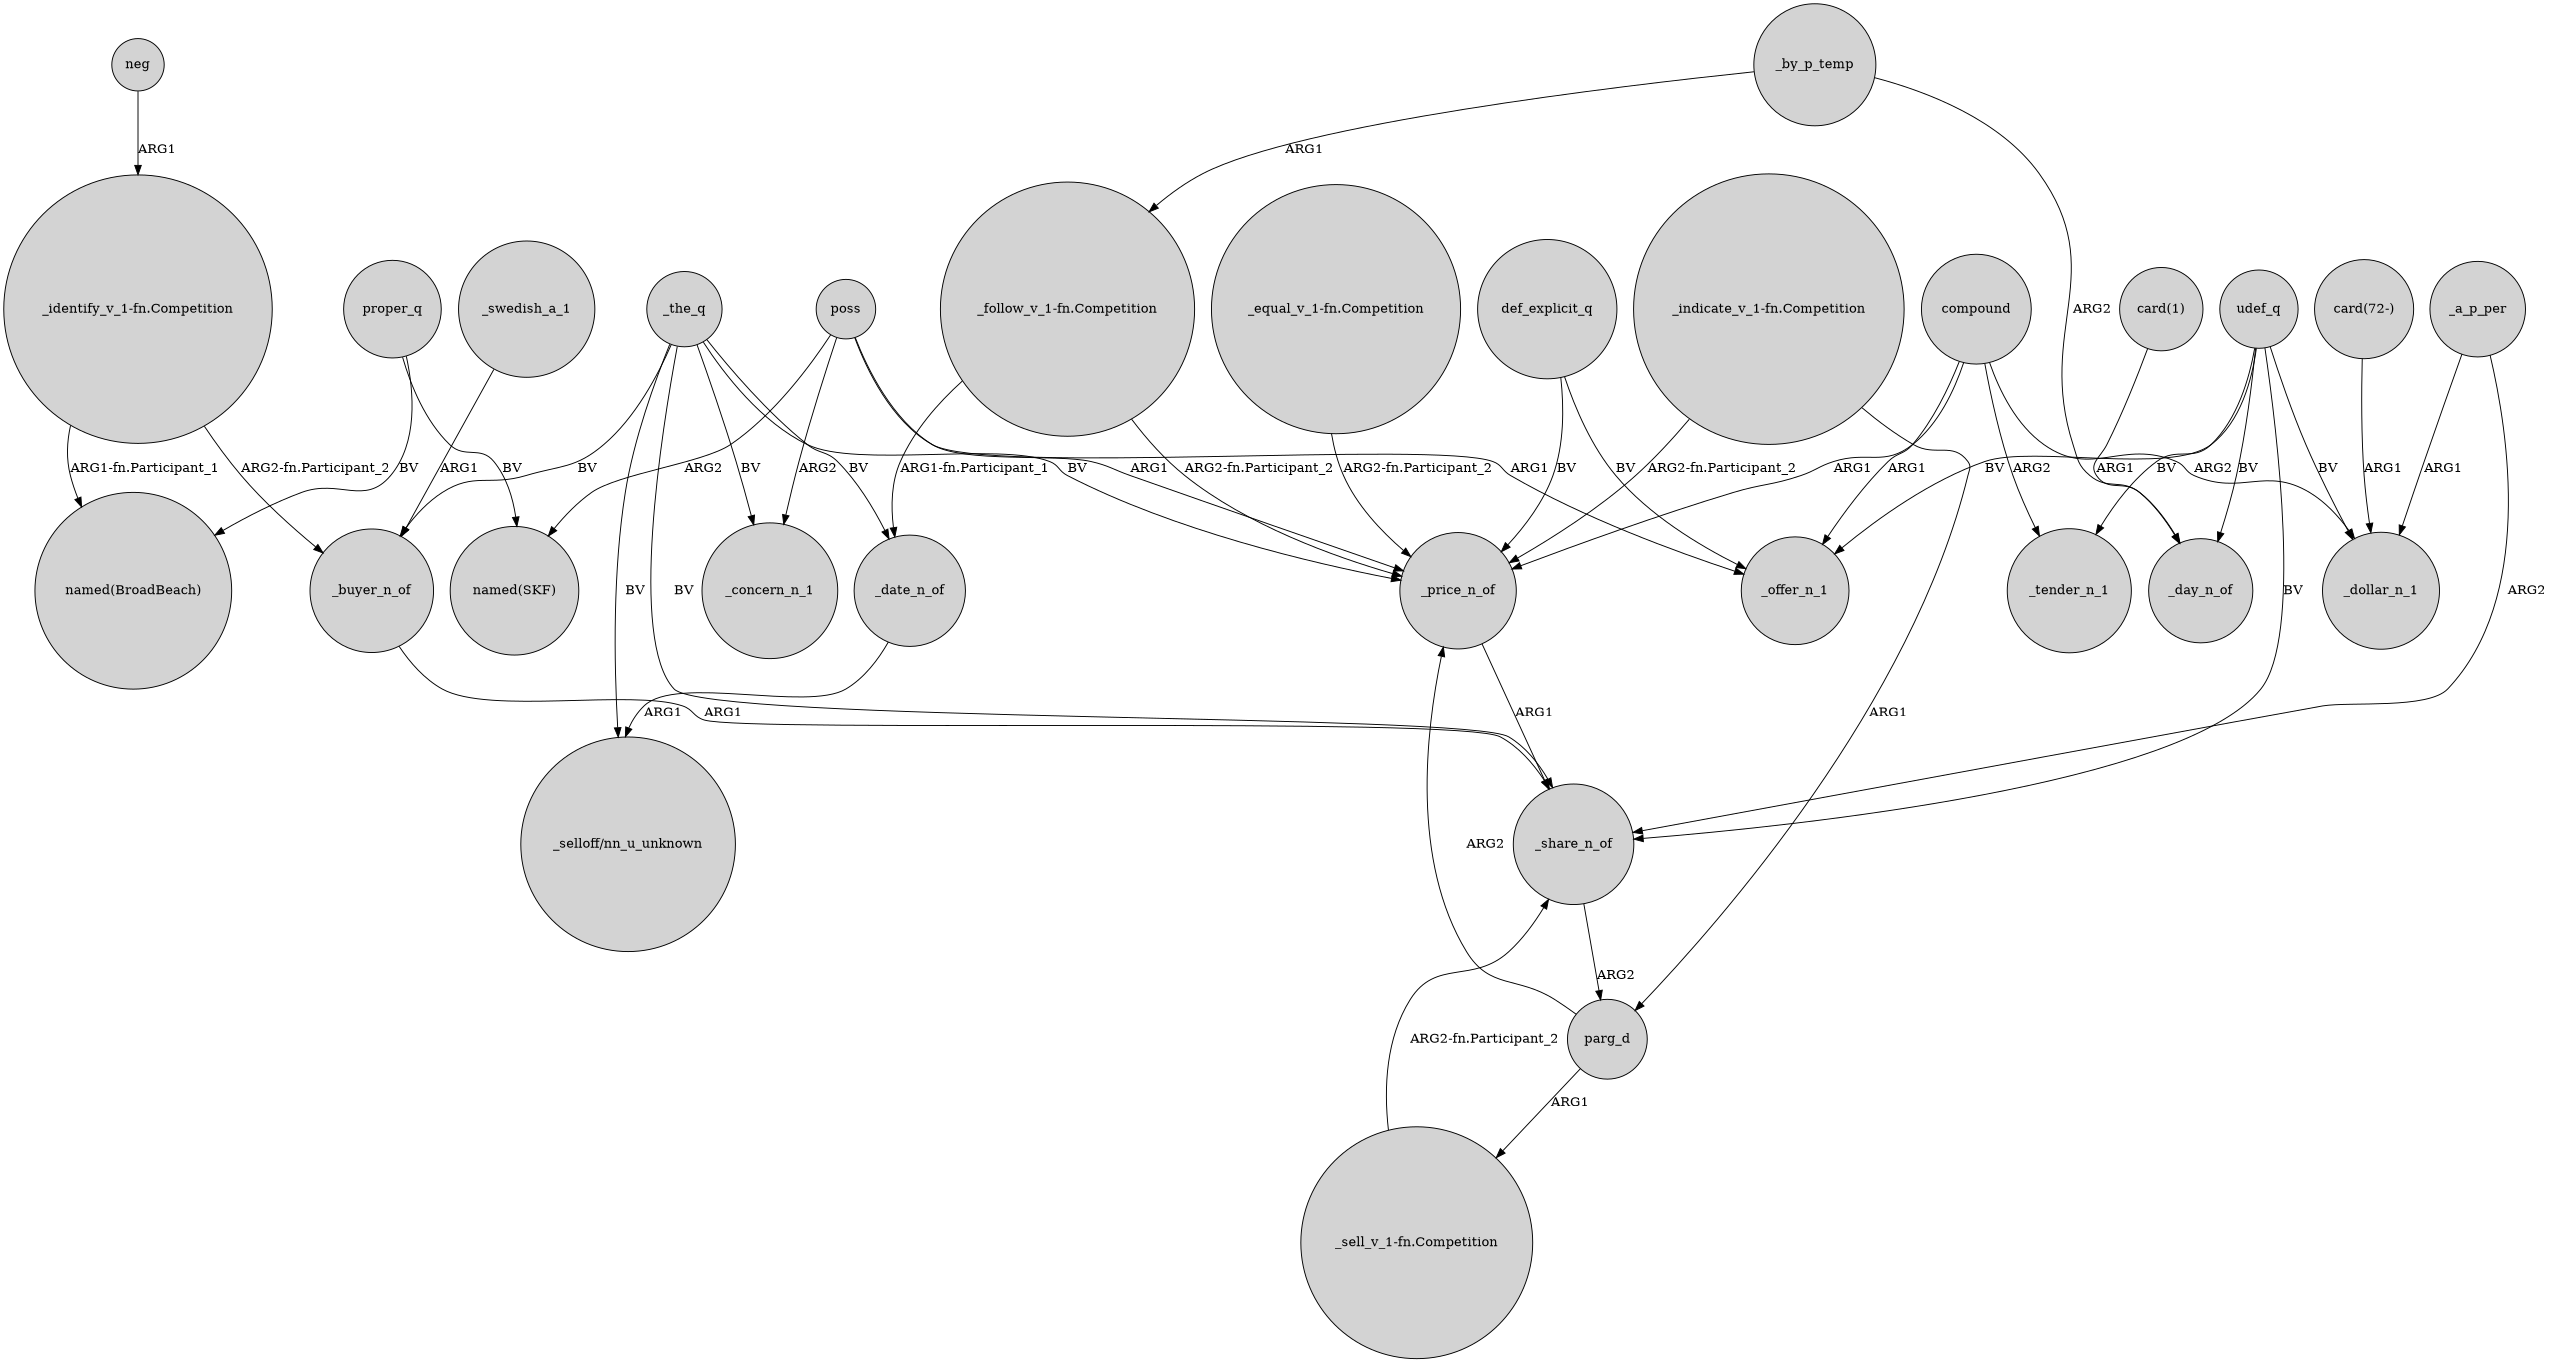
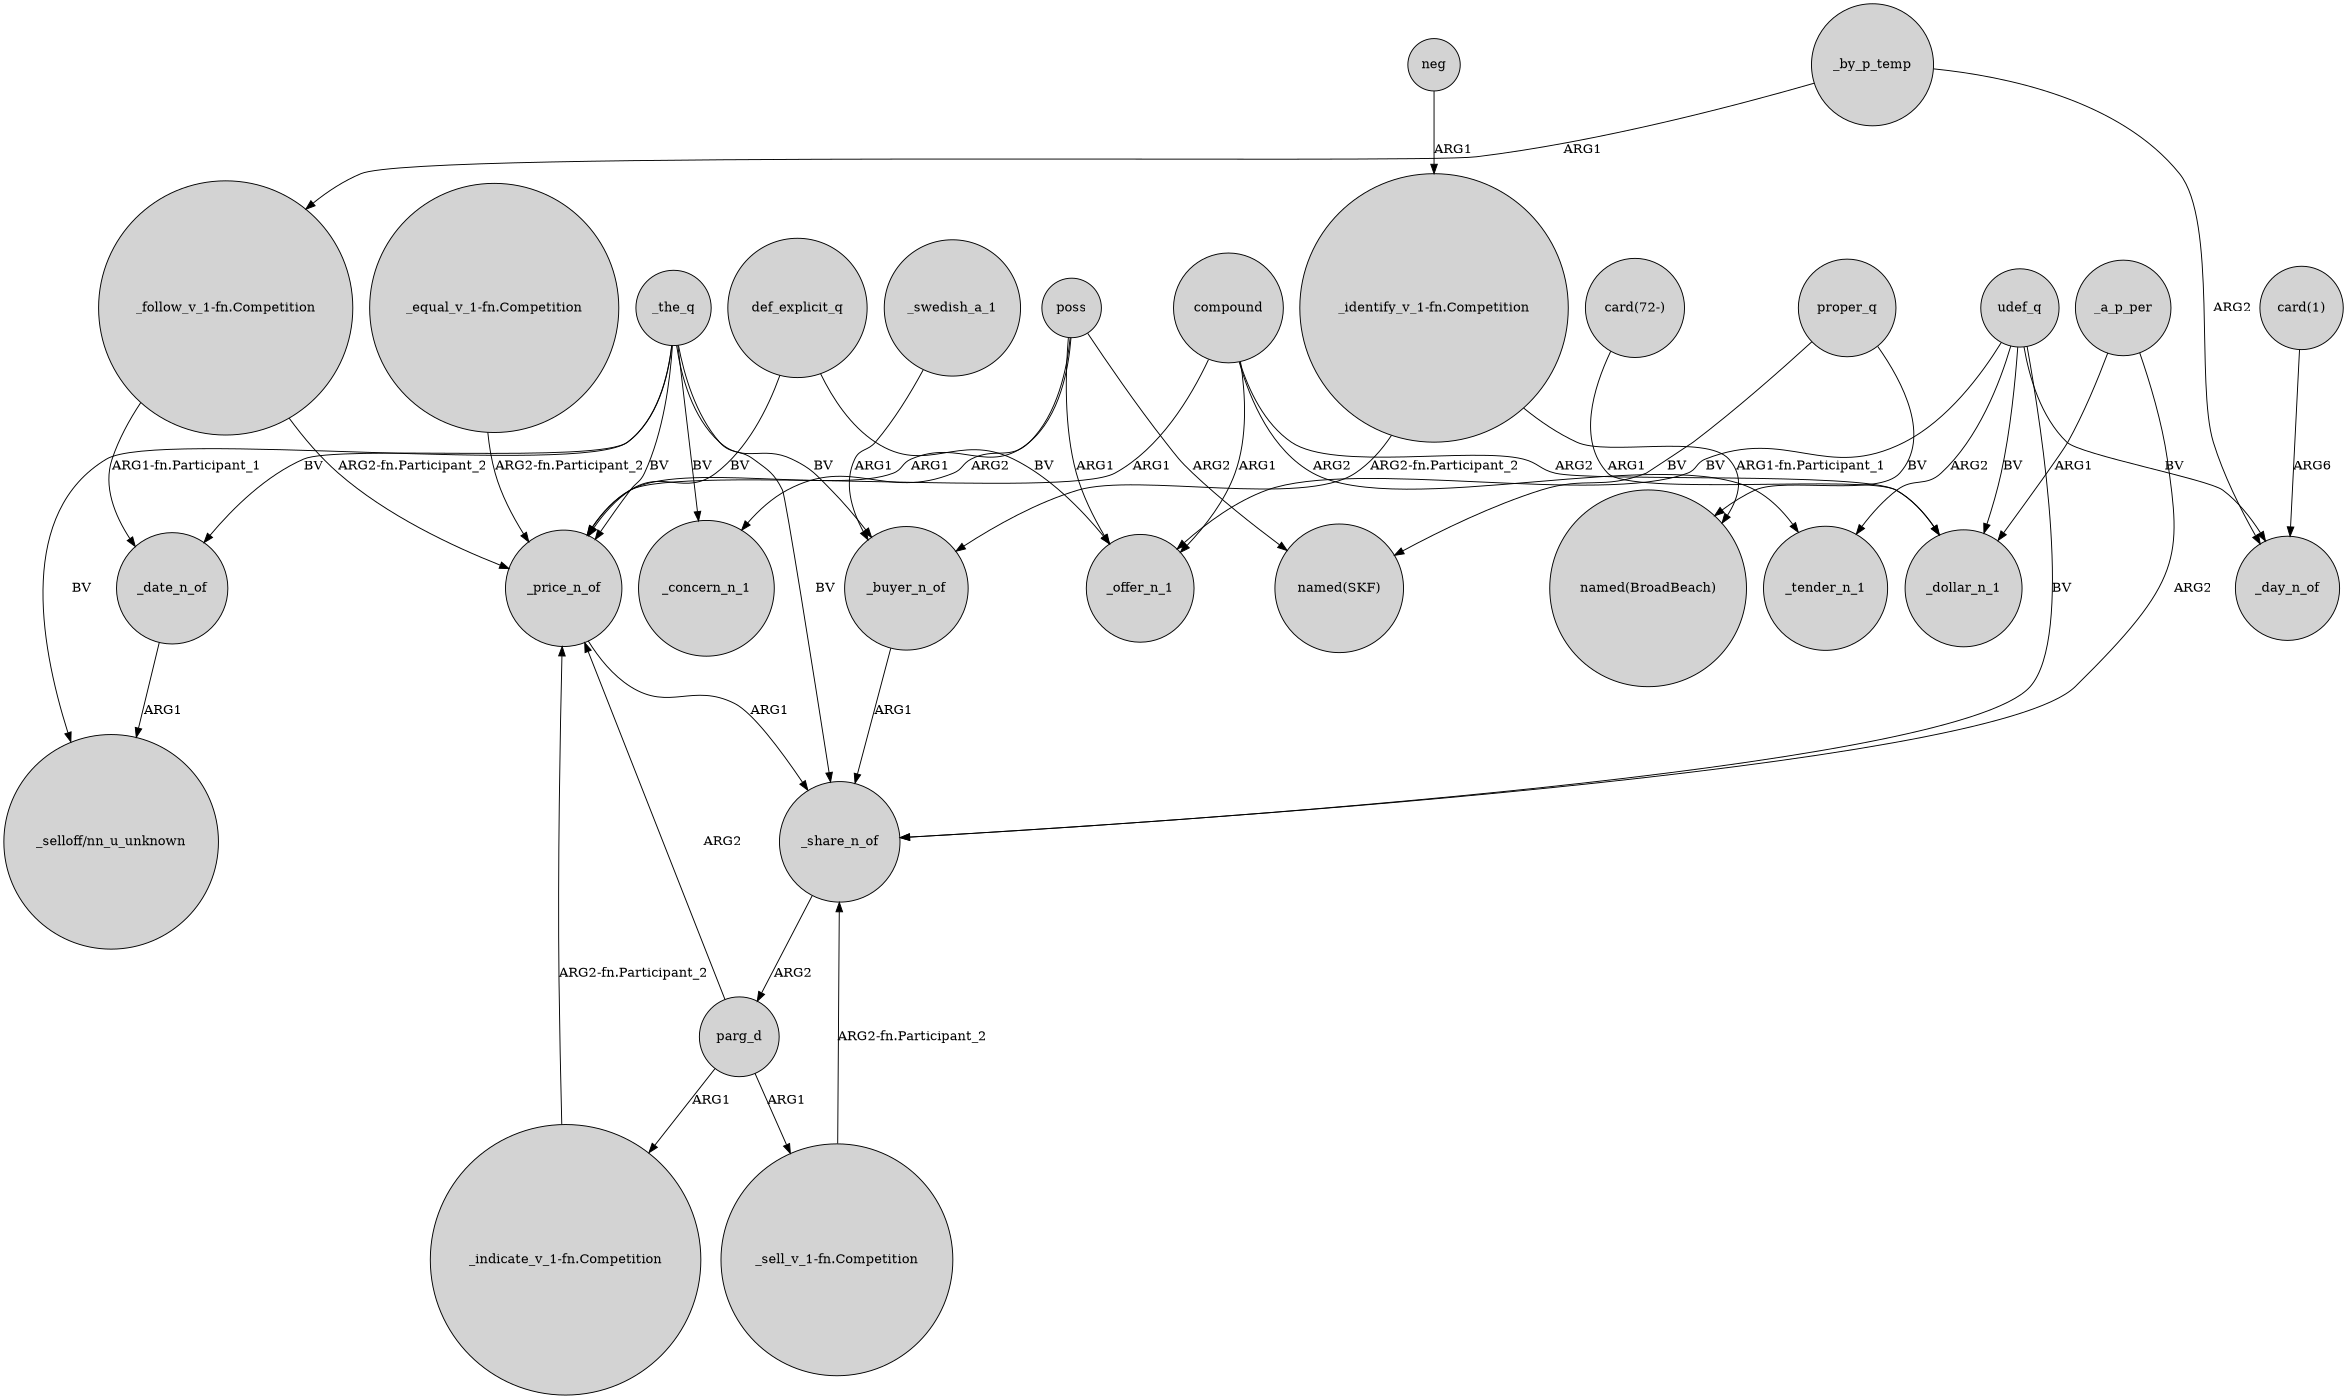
edge "card(1)" -> "_day_n_of": label "ARG1" -> "ARG6"
edge "udef_q" -> "_tender_n_1": label "BV" -> "ARG2"
edge "_indicate_v_1-fn.Competition" -> "parg_d": reversed
